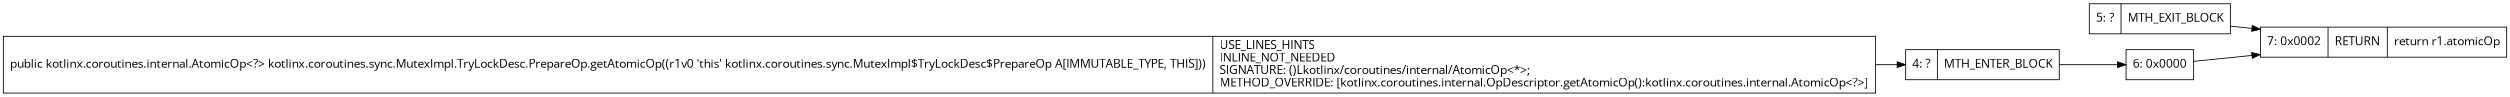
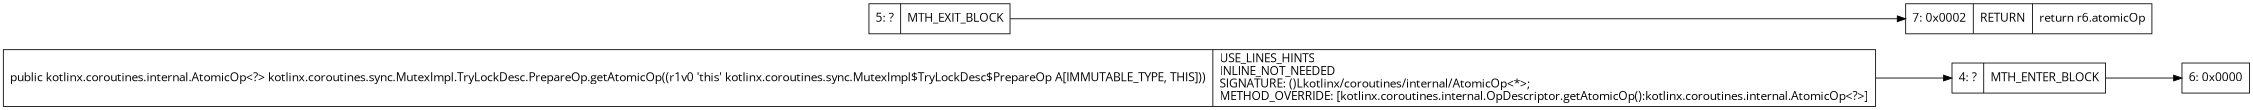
node "7: 0x0002": text "return r1.atomicOp" -> "return r6.atomicOp"
edge "6: 0x0000" -> "7: 0x0002": removed
